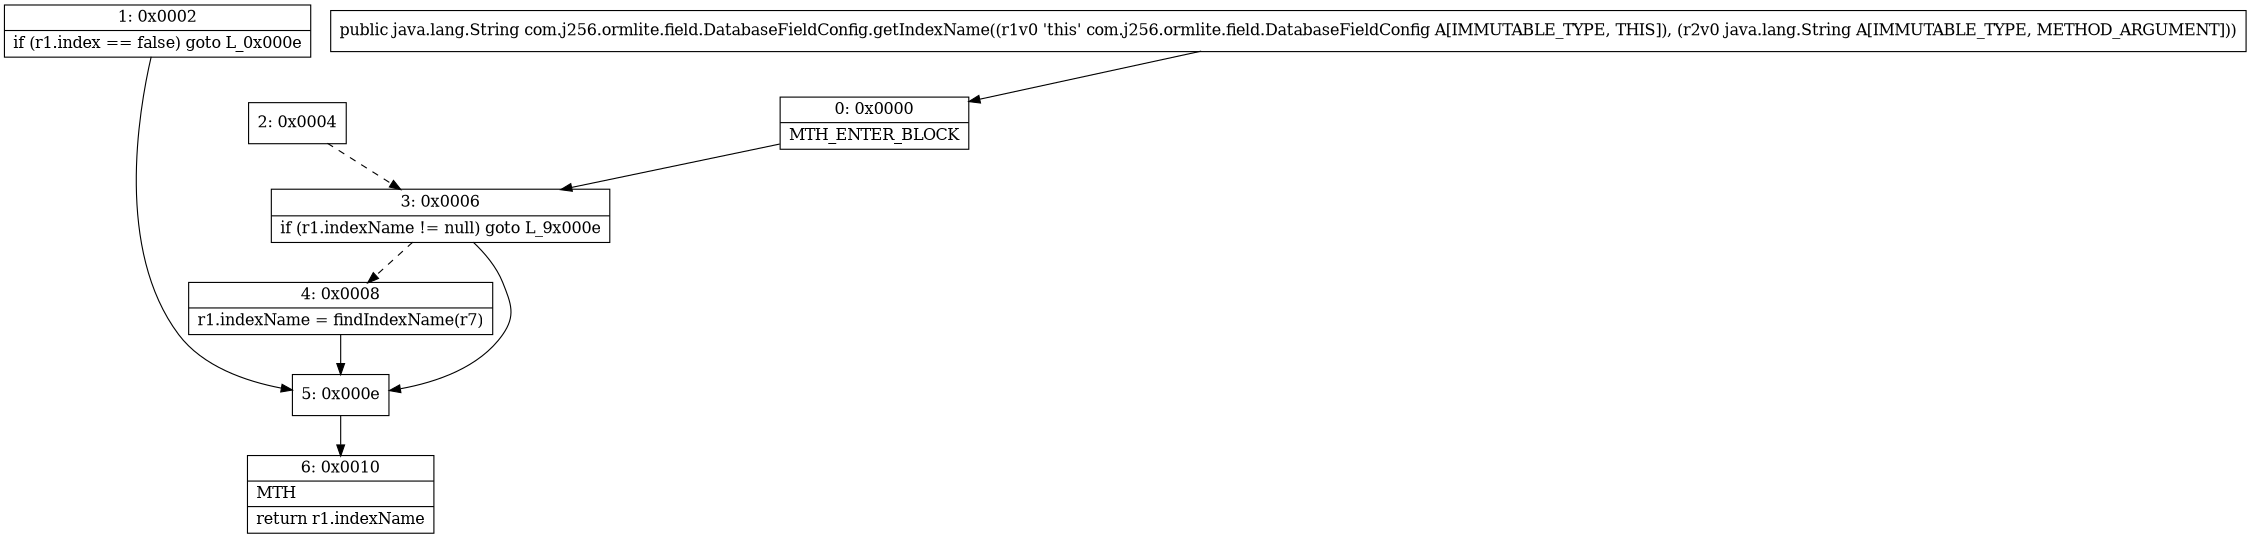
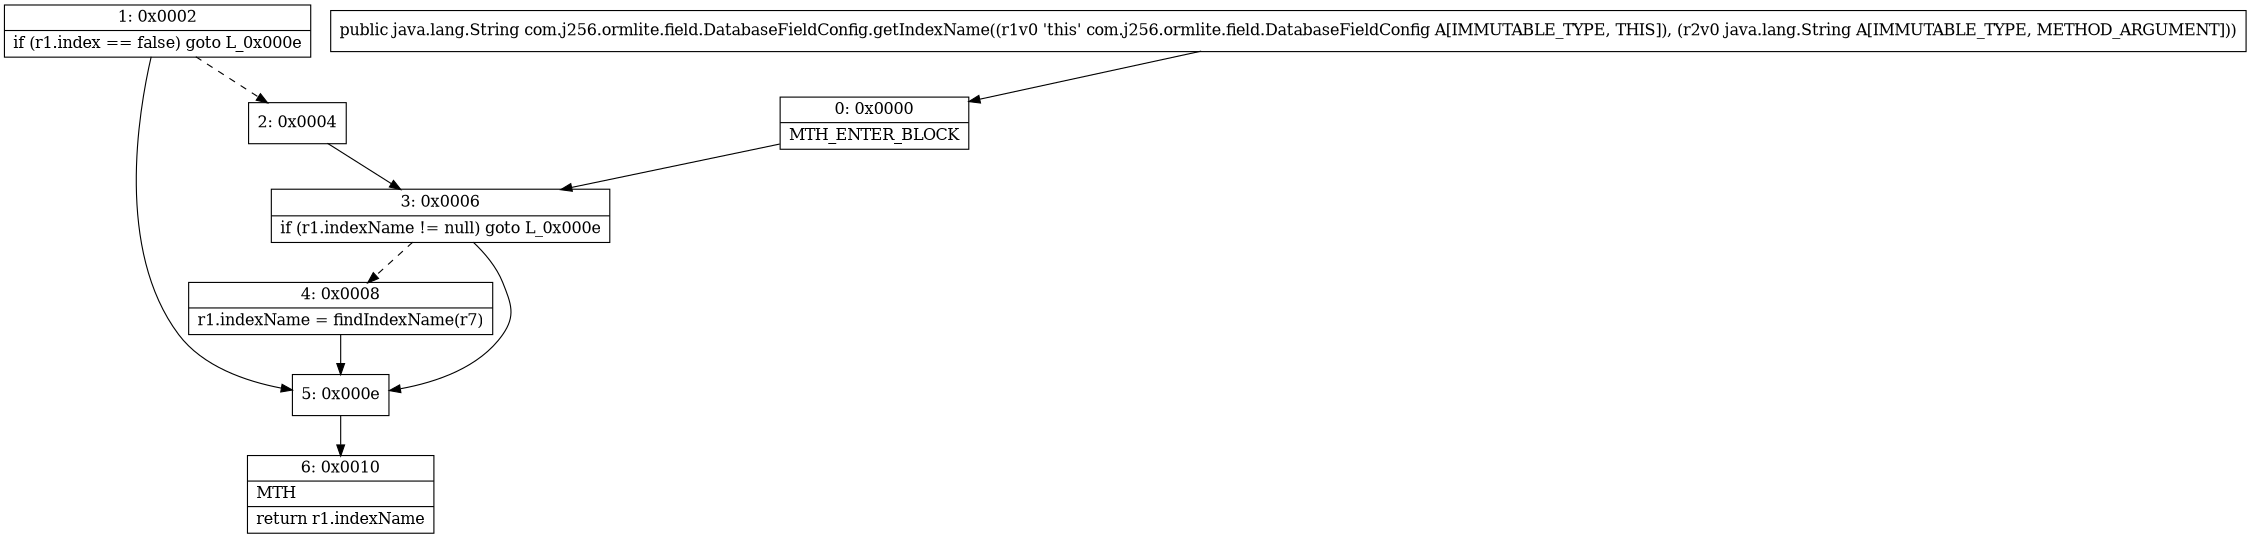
edge "1: 0x0002" -> "2: 0x0004": added
edge "2: 0x0004" -> "3: 0x0006": style dashed -> solid
node "3: 0x0006": text "if (r1.indexName != null) goto L_9x000e" -> "if (r1.indexName != null) goto L_0x000e"
